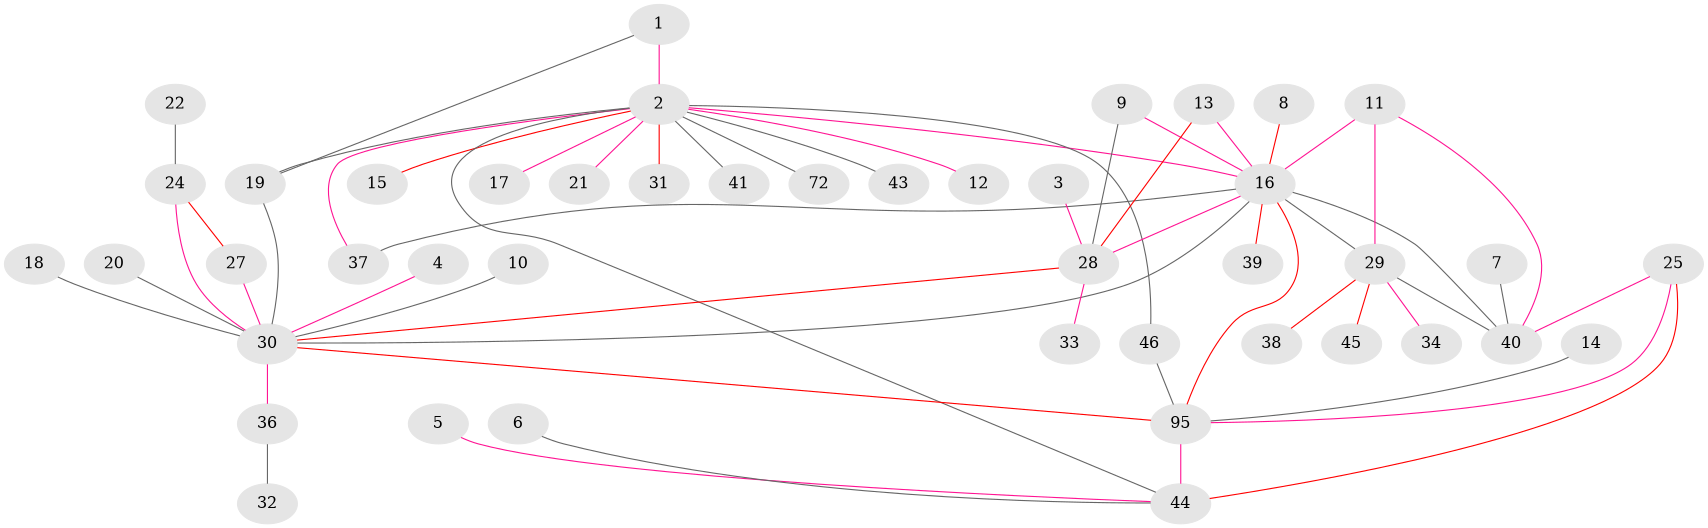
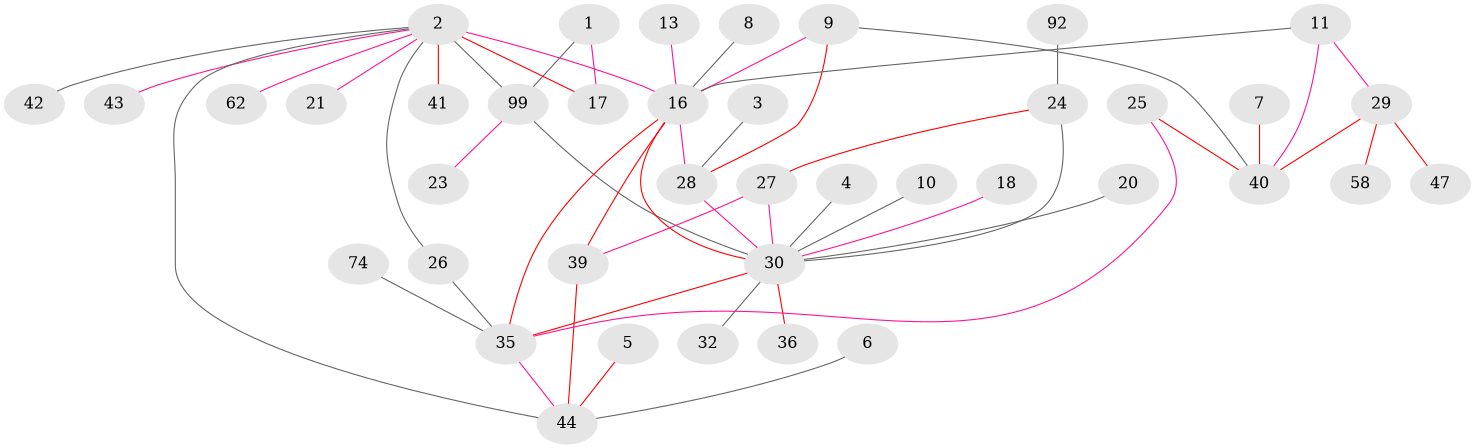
edge "1" -- "2": now "1" -- "17"
node "22": label "22" -> "92"
edge "2" -- "43": color gray40 -> deeppink
edge "2" -- "17": color deeppink -> red
edge "2" -- "41": color gray40 -> red
edge "8" -- "16": color red -> gray40
edge "11" -- "16": color deeppink -> gray40
node "19": label "19" -> "99"
node "15": removed
node "23": added
node "31": removed
node "72": label "72" -> "42"
node "12": label "12" -> "62"
edge "9" -- "28": color gray40 -> red
edge "13" -- "28": removed
edge "27" -- "39": added
edge "3" -- "28": color deeppink -> gray40
edge "16" -- "29": removed
edge "16" -- "40": now "9" -- "40"
node "37": removed
edge "24" -- "30": color deeppink -> gray40
edge "28" -- "30": color red -> deeppink
edge "29" -- "40": color gray40 -> red
edge "7" -- "40": color gray40 -> red
edge "25" -- "40": color deeppink -> red
edge "4" -- "30": color deeppink -> gray40
edge "18" -- "30": color gray40 -> deeppink
edge "16" -- "30": color gray40 -> red
node "33": removed
node "46": label "46" -> "26"
node "38": label "38" -> "58"
node "45": label "45" -> "47"
node "34": removed
node "14": label "14" -> "74"
edge "30" -- "36": color deeppink -> red
node "95": label "95" -> "35"
edge "25" -- "44": now "39" -- "44"
edge "36" -- "32": now "30" -- "32"
edge "5" -- "44": color deeppink -> red
